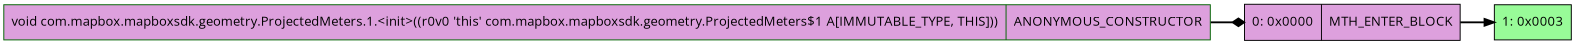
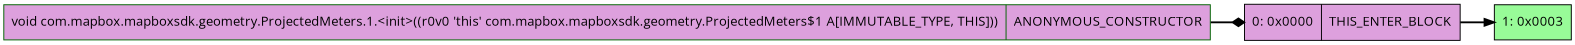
node "0: 0x0000": text "MTH_ENTER_BLOCK" -> "THIS_ENTER_BLOCK"
